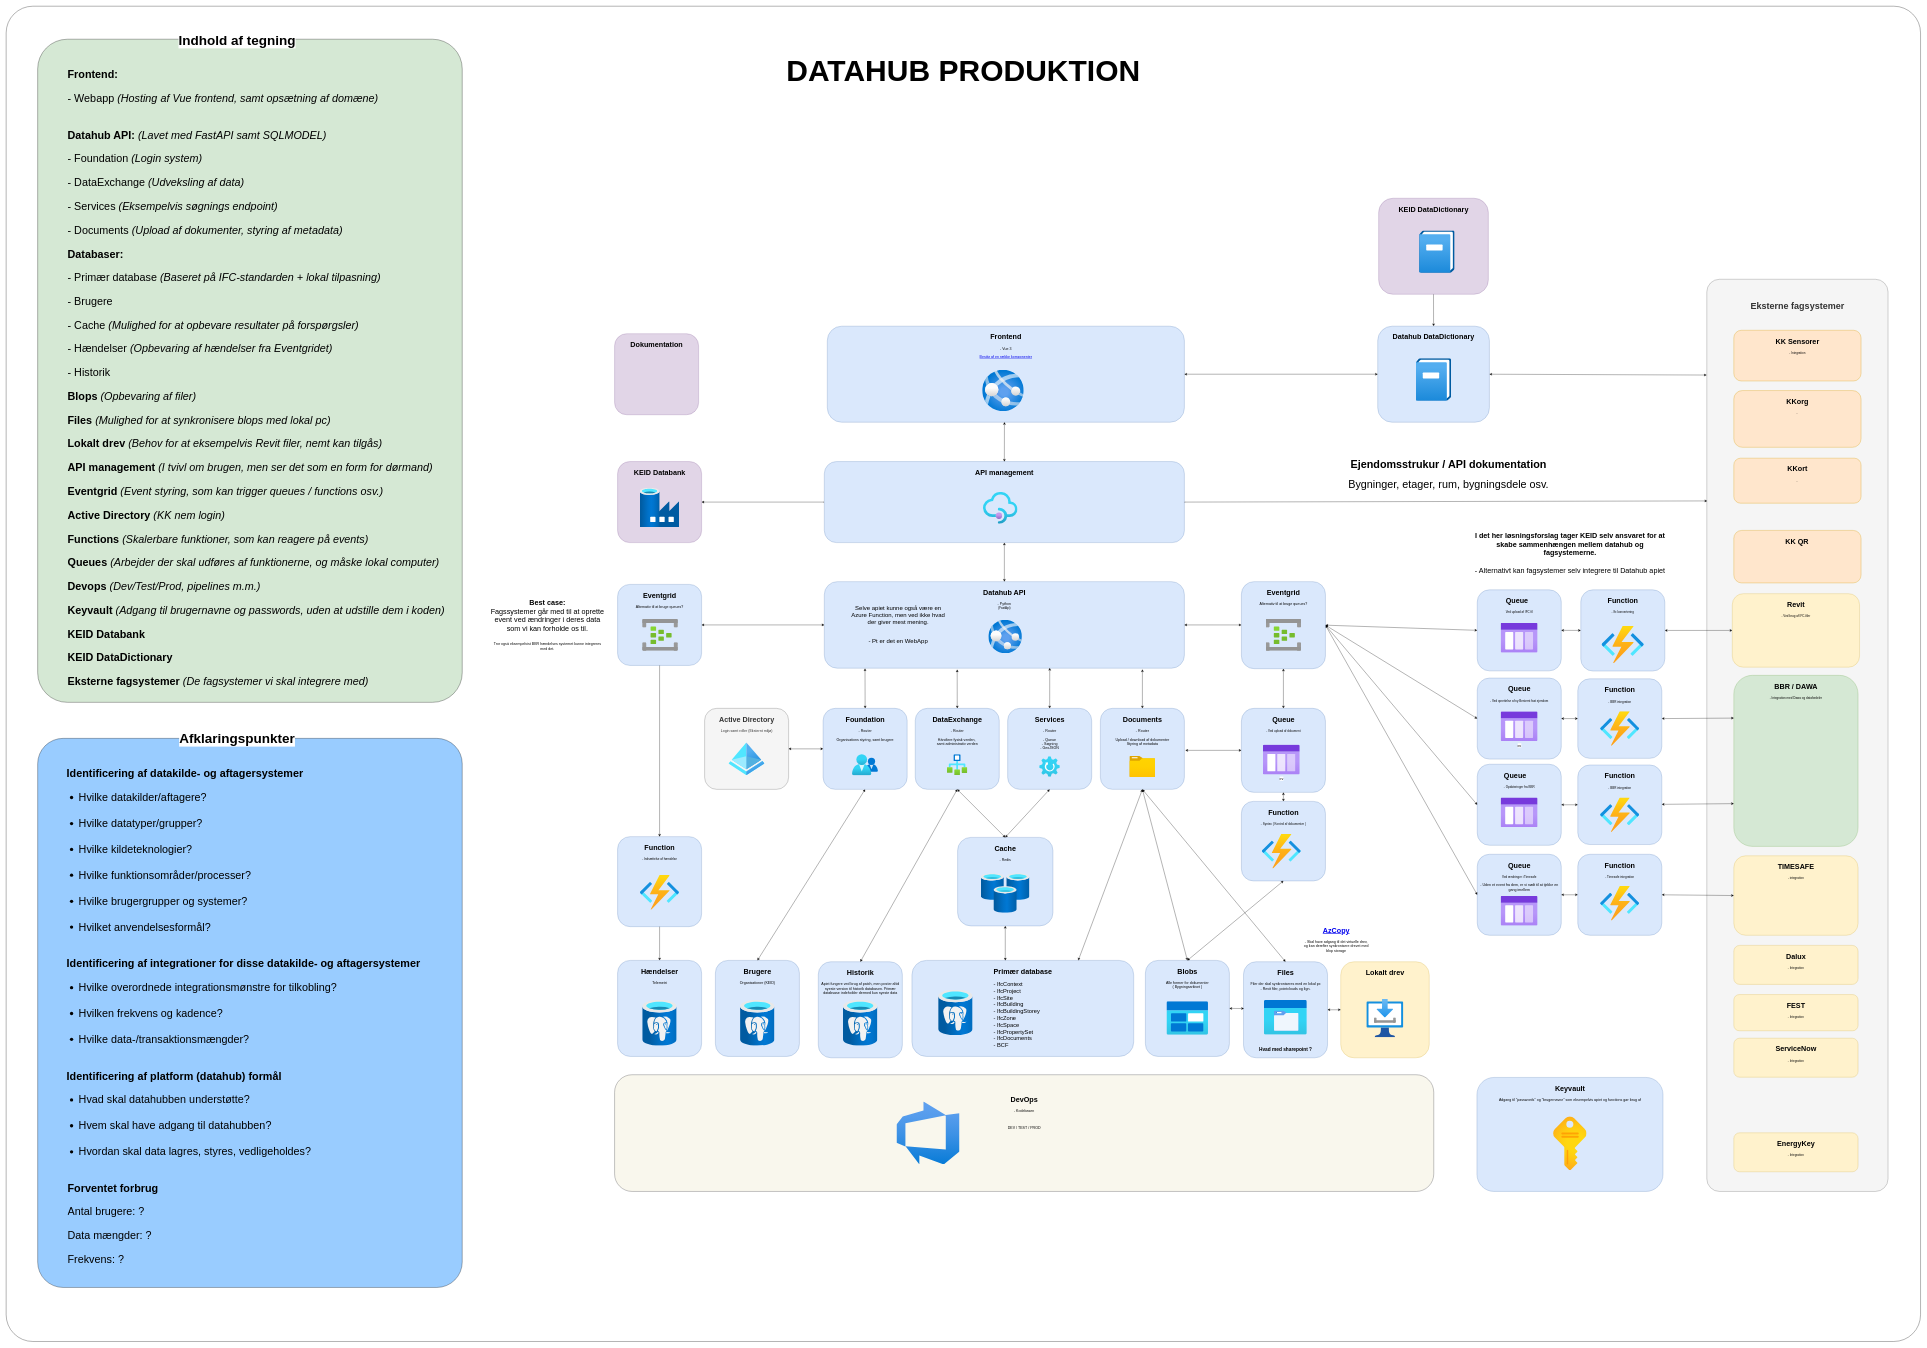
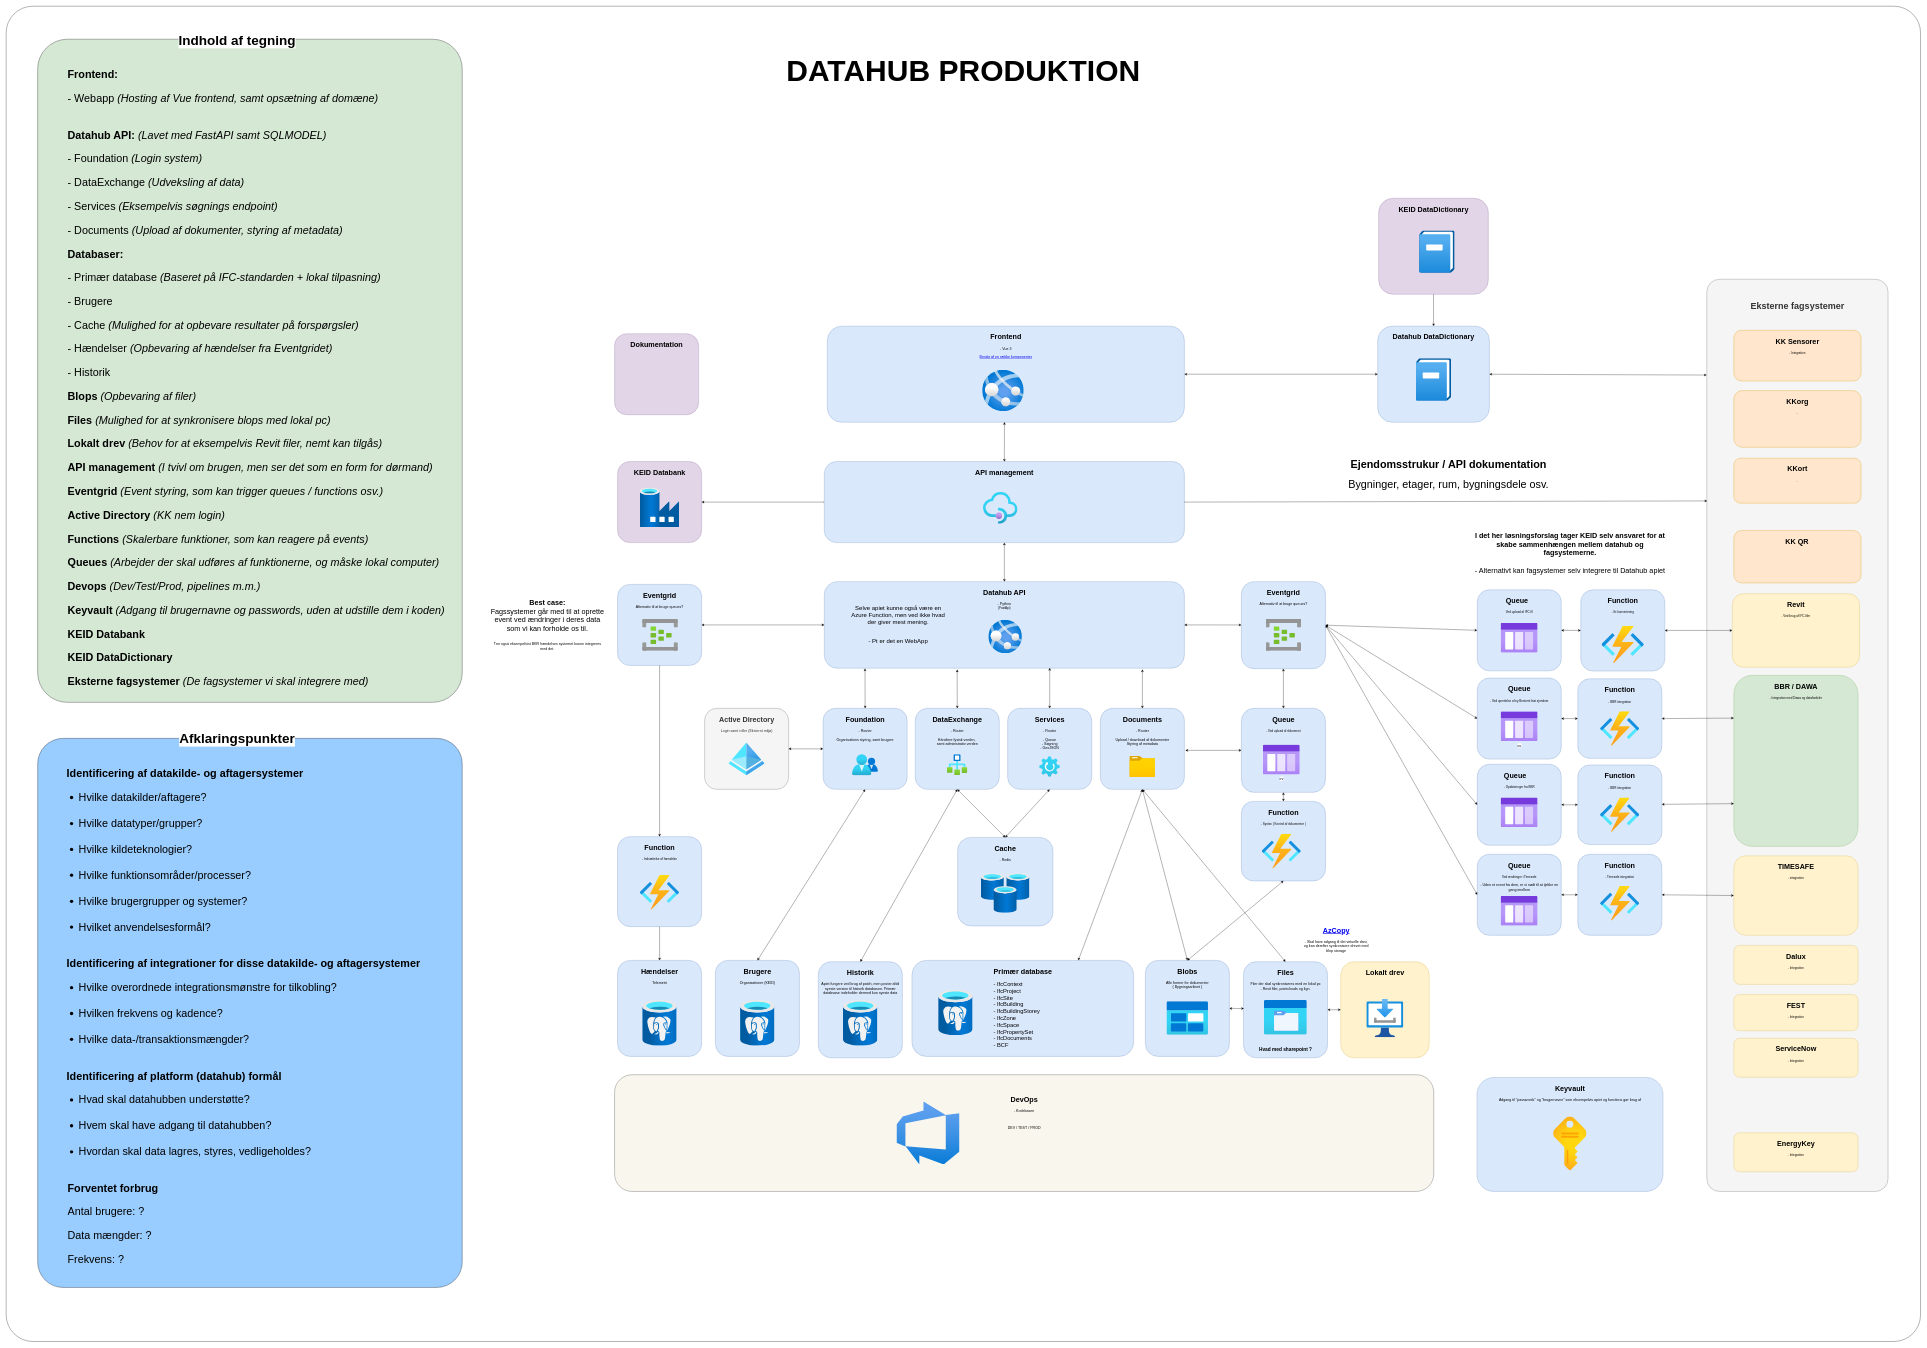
edge "Cache - Redis" -- "Primær database - IfcContext - IfcProject - IfcSite - IfcBuilding - IfcBuildingStorey - IfcZone - IfcSpace - IfcPropertySet - IfcDocuments - BCF": removed
